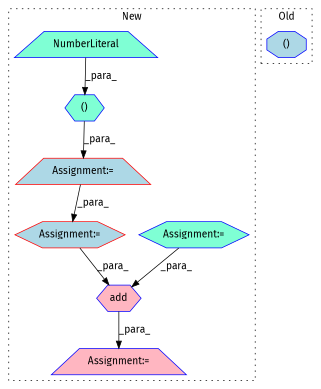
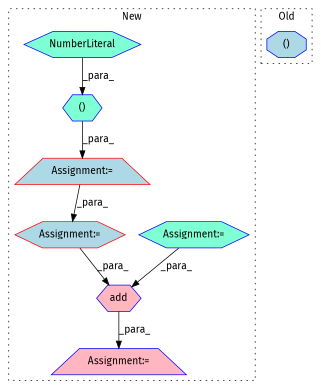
node "NumberLiteral": shape trapezium -> hexagon
